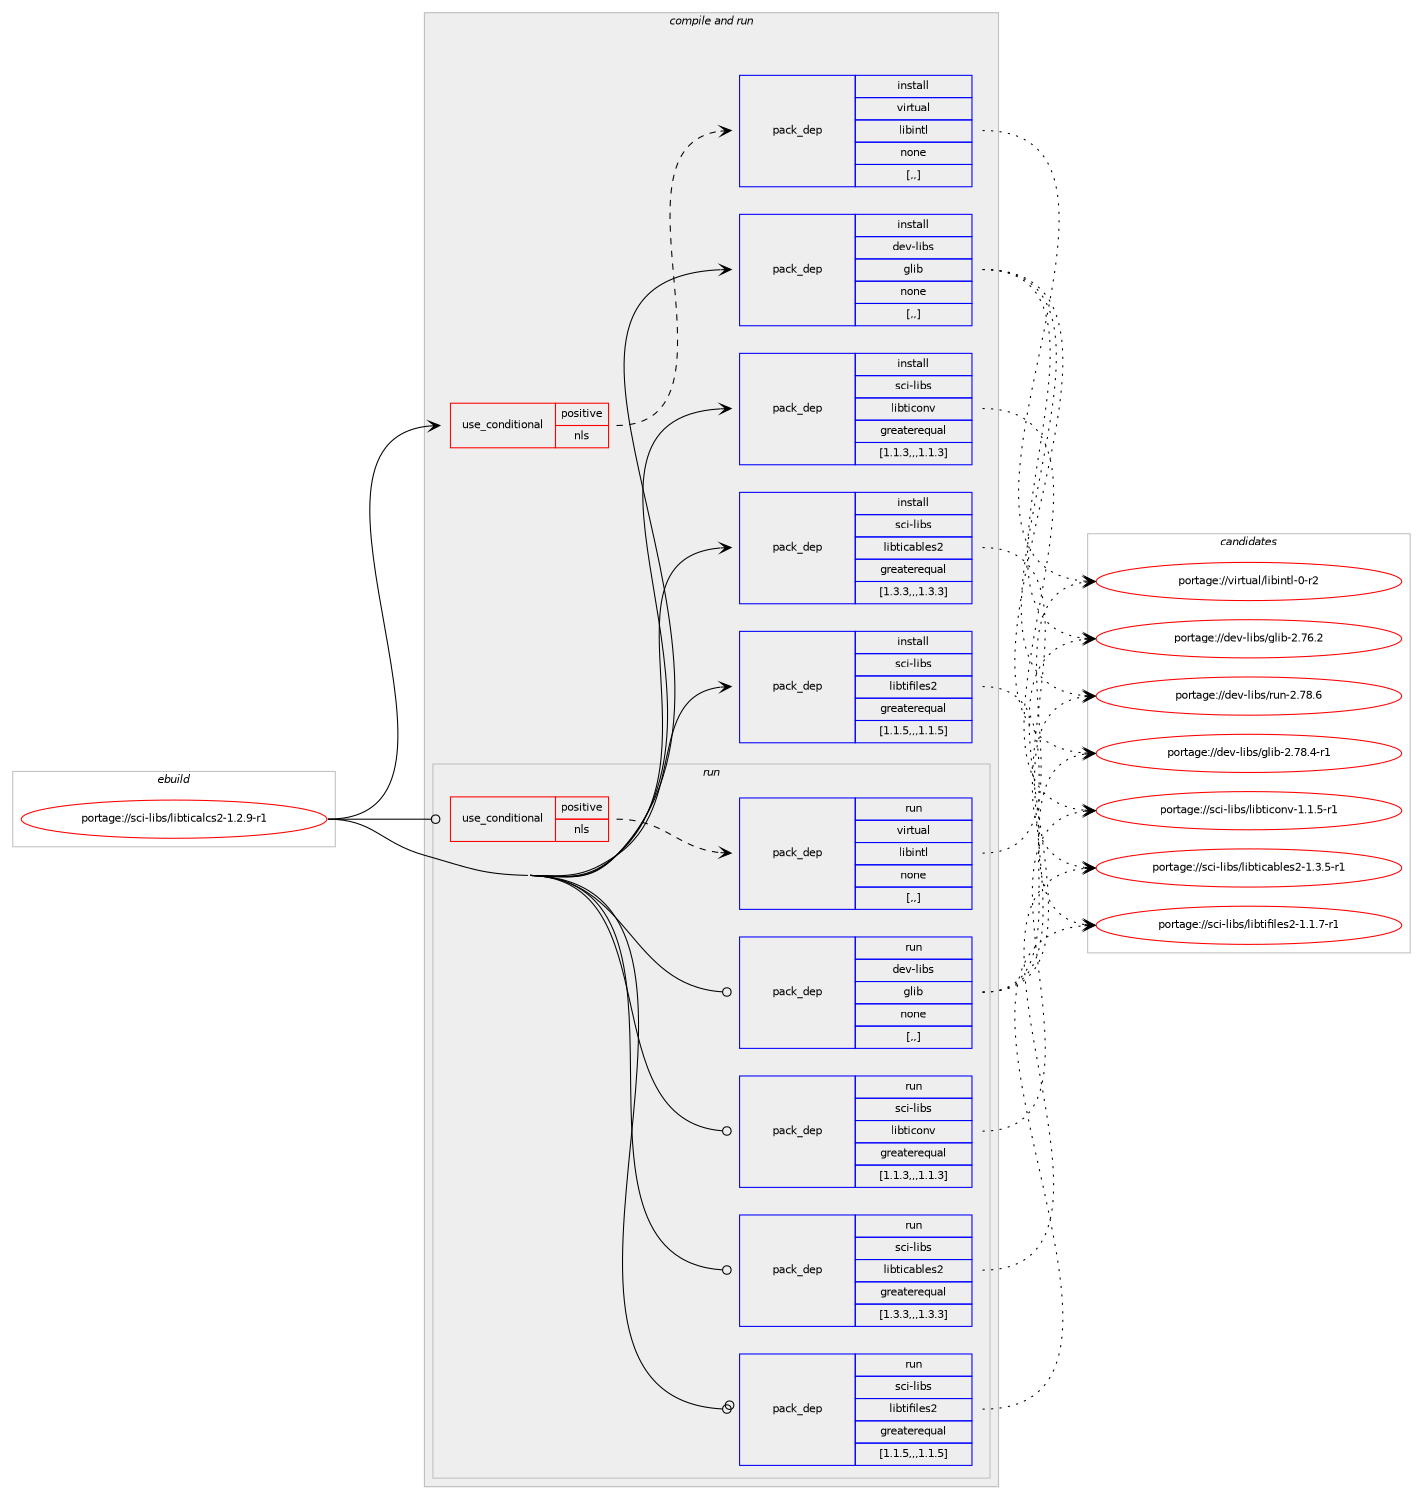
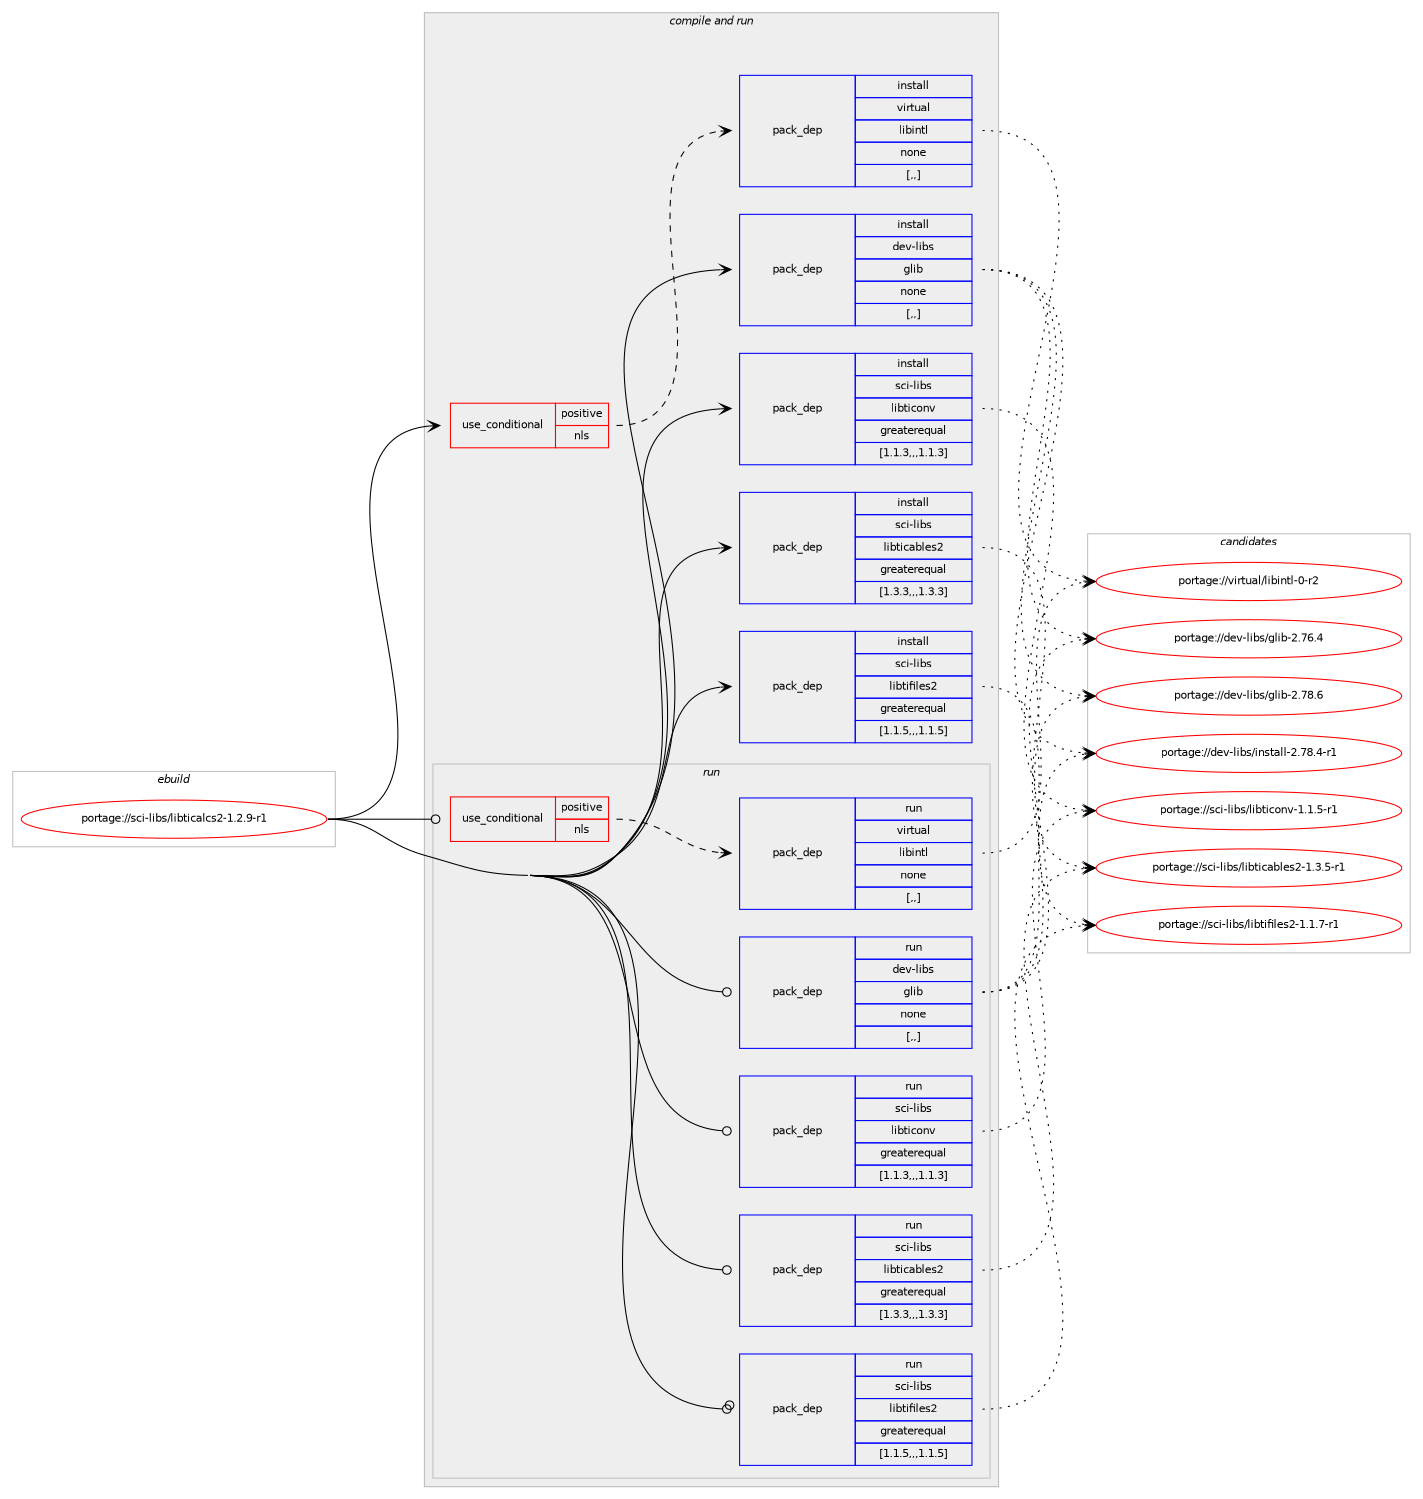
node "portage://dev-libs/glib-2.76.2": label "portage://dev-libs/glib-2.76.2" -> "portage://dev-libs/glib-2.76.4"
node "portage://dev-libs/run-2.78.6": label "portage://dev-libs/run-2.78.6" -> "portage://dev-libs/glib-2.78.6"
node "portage://dev-libs/glib-2.78.4-r1": label "portage://dev-libs/glib-2.78.4-r1" -> "portage://dev-libs/install-2.78.4-r1"
